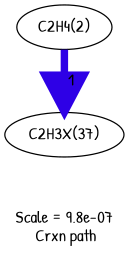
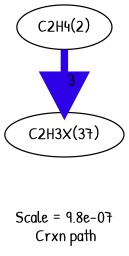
edge "C2H4(2)" -> "C2H3X(37)": label " 1" -> " 3"
